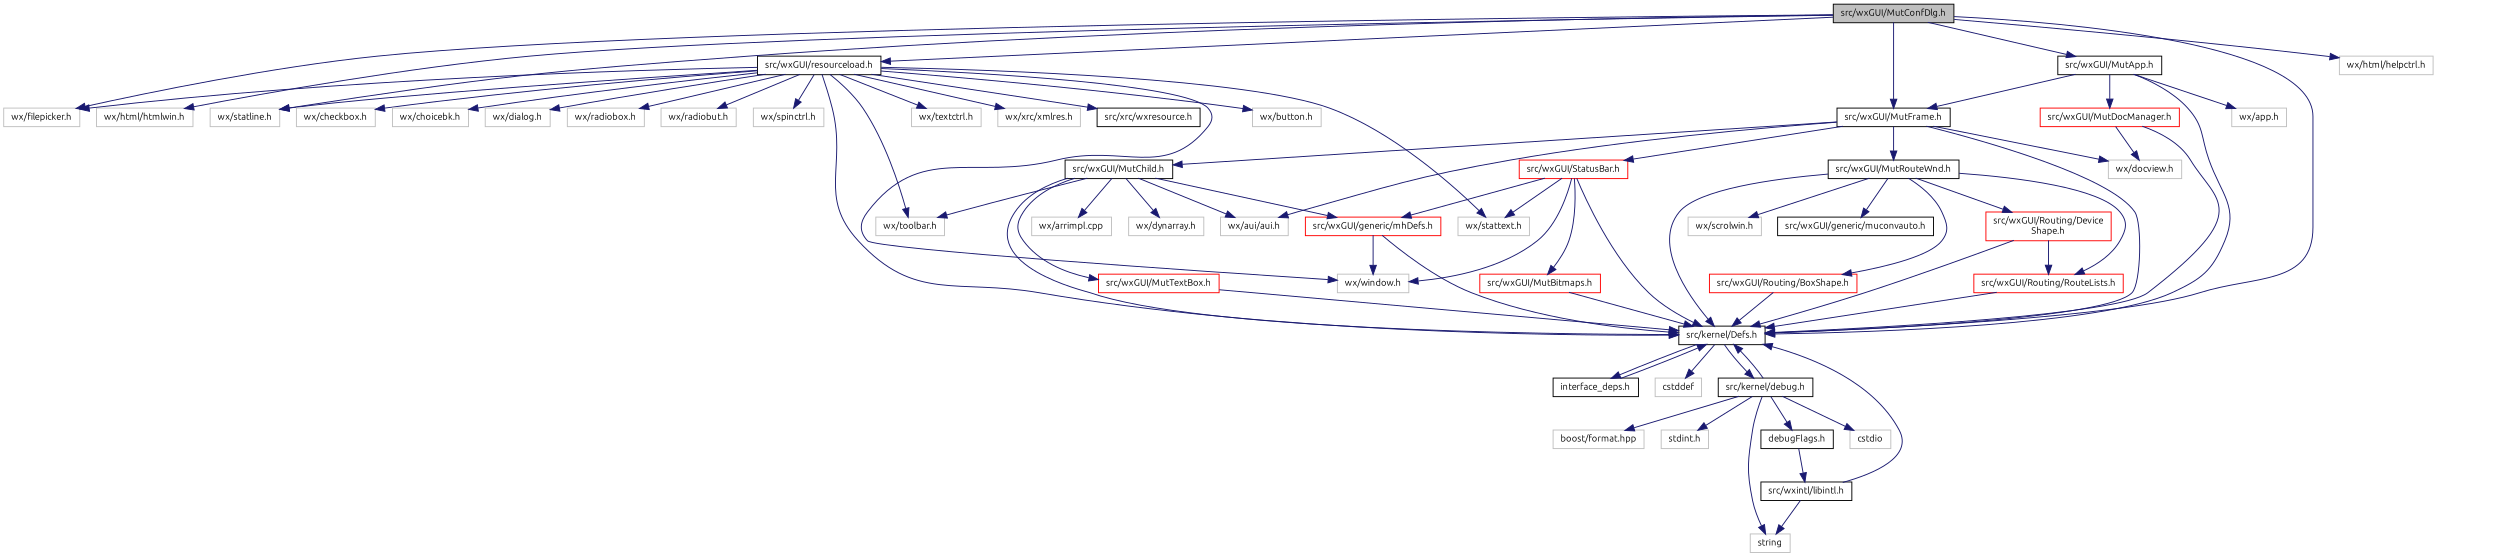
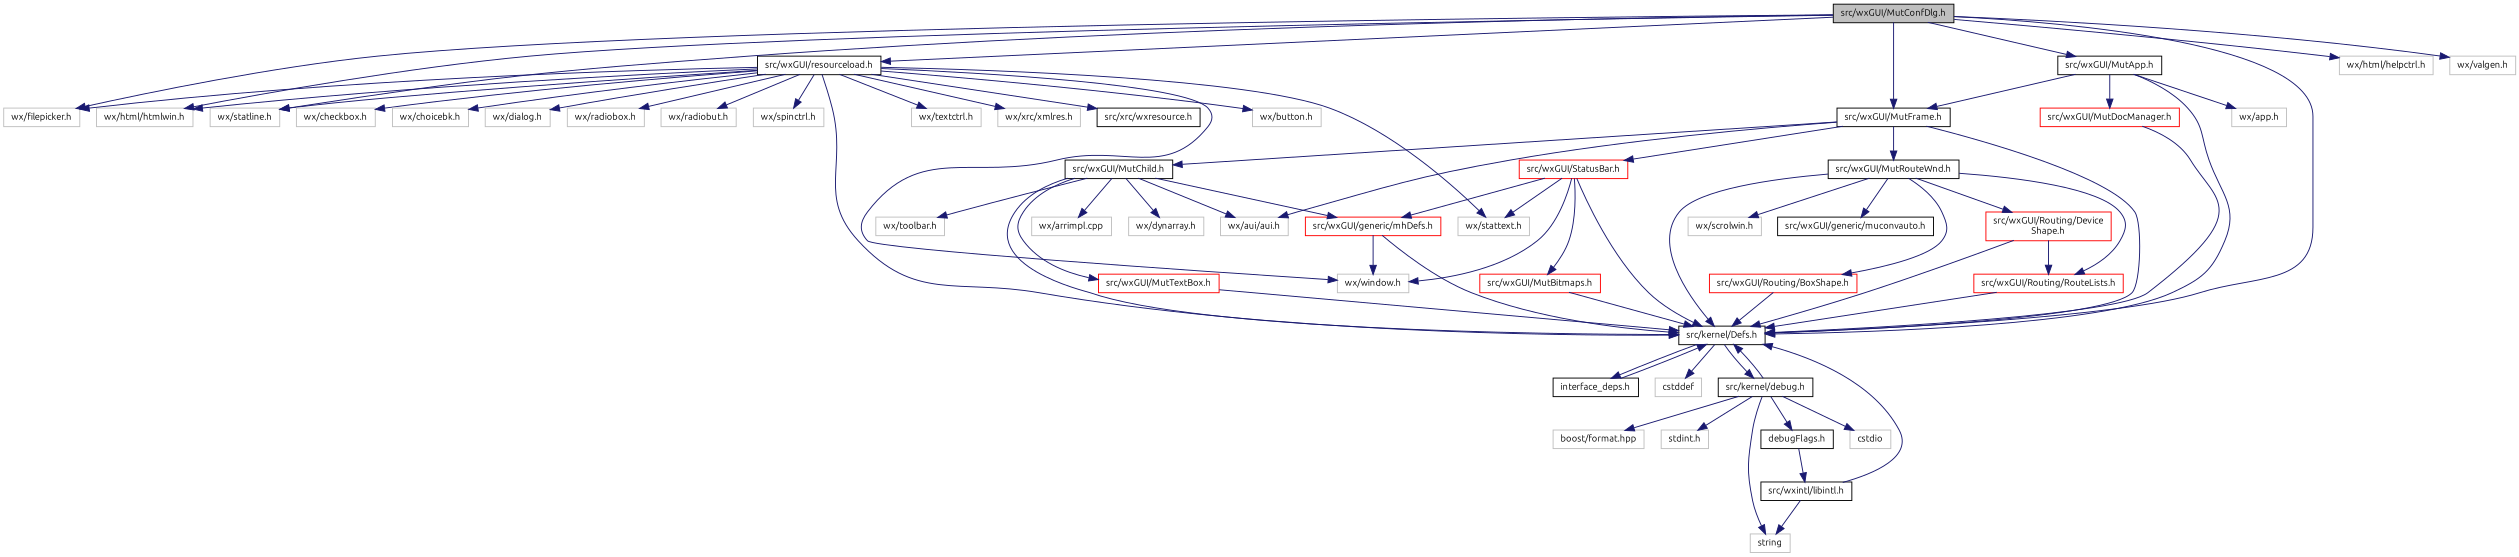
node "wx/valgen.h": added
edge "src/wxGUI/resourceload.h" -> "wx/toolbar.h": now "src/wxGUI/resourceload.h" -> "wx/html/htmlwin.h"
node "wx/docview.h": removed
